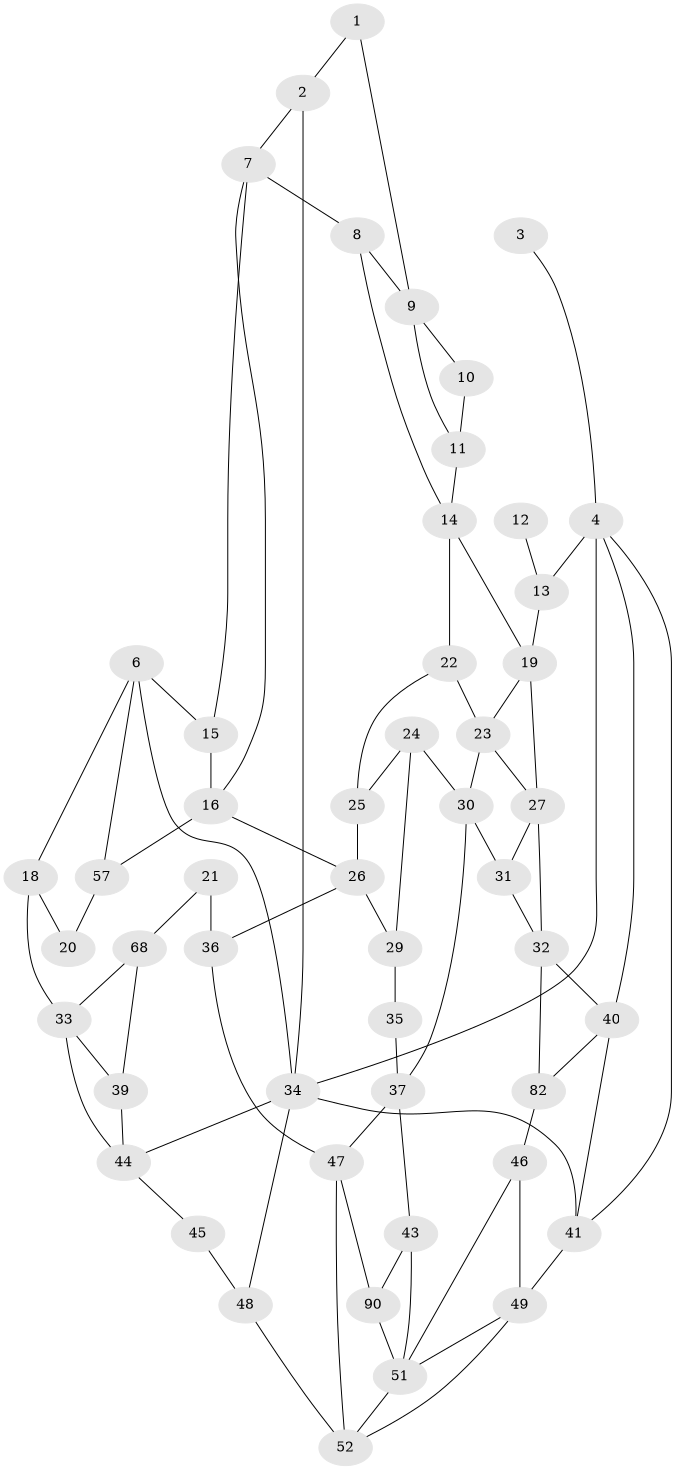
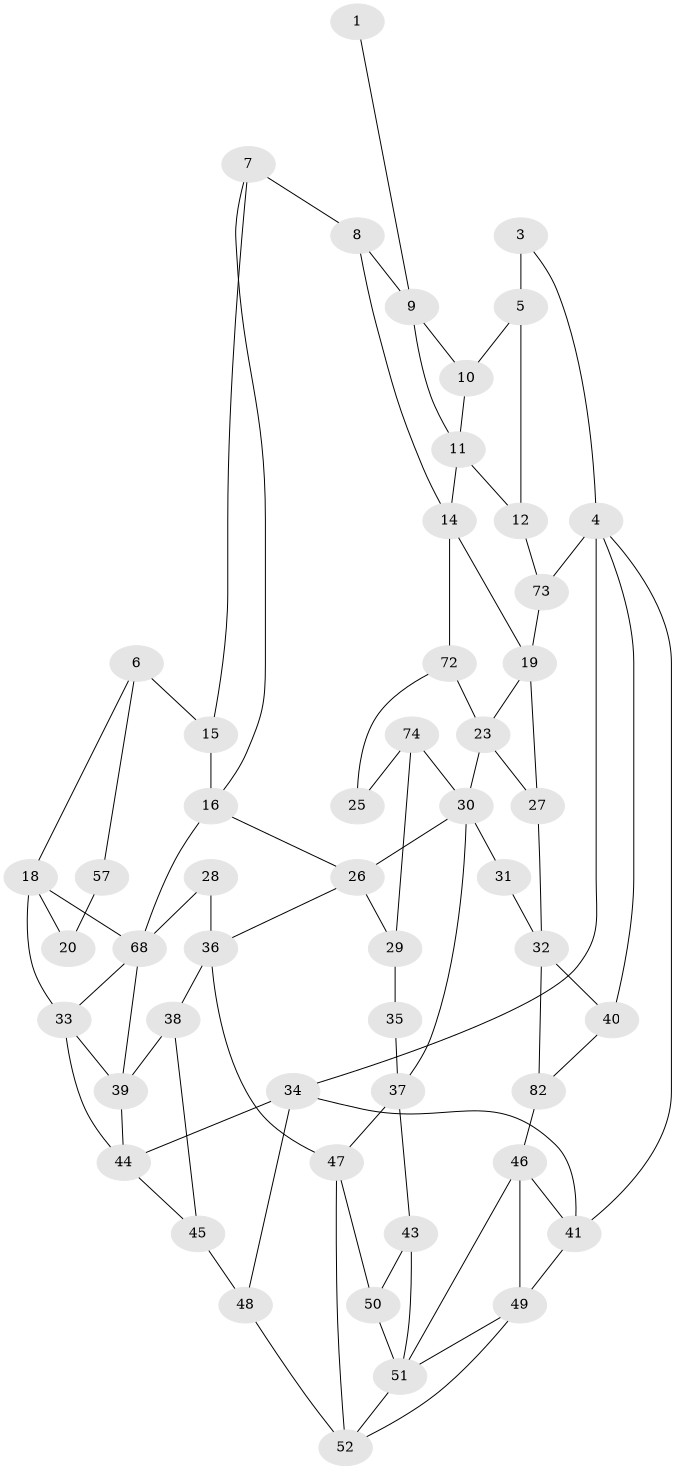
node "2": removed
node "5": added
edge "11" -- "12": added
node "13": label "13" -> "73"
node "22": label "22" -> "72"
node "24": label "24" -> "74"
edge "16" -- "57": now "16" -- "68"
edge "25" -- "26": now "30" -- "26"
edge "27" -- "31": removed
edge "6" -- "34": removed
node "21": label "21" -> "28"
edge "18" -- "68": added
node "38": added
edge "40" -- "41": now "46" -- "41"
node "90": label "90" -> "50"
